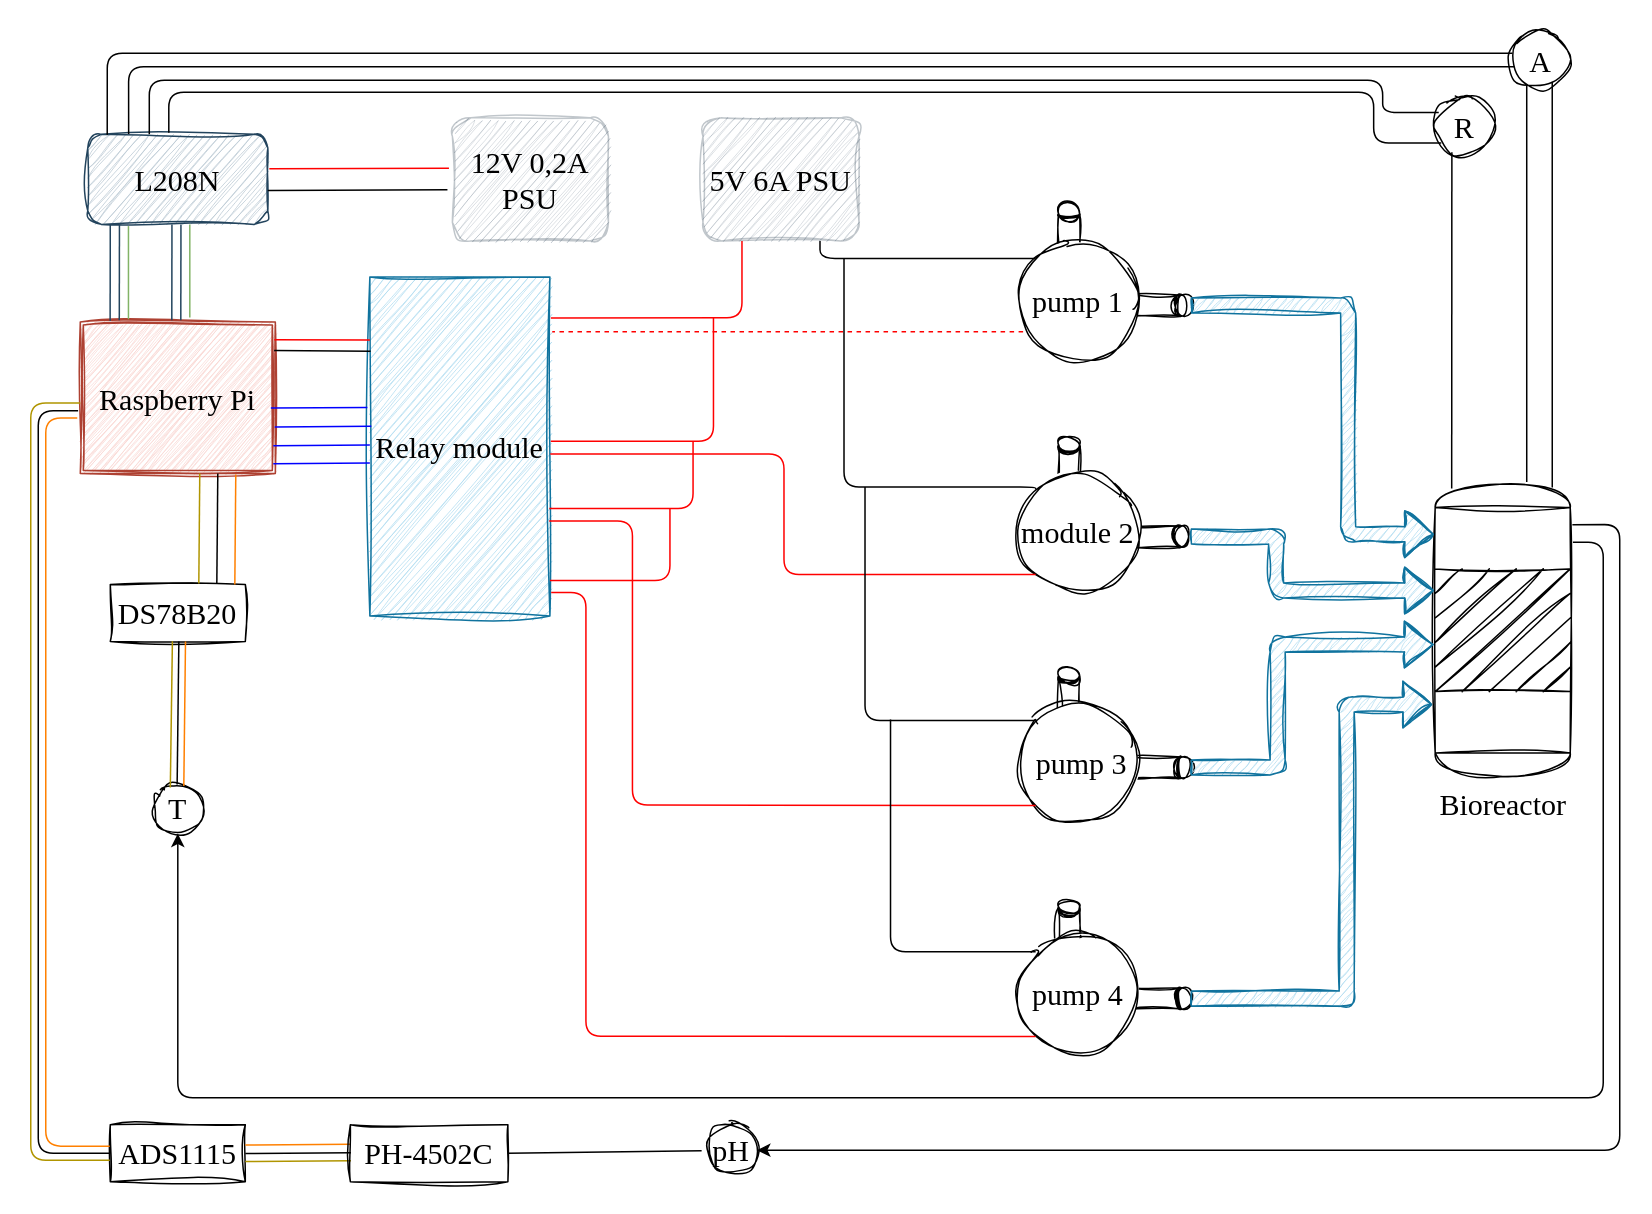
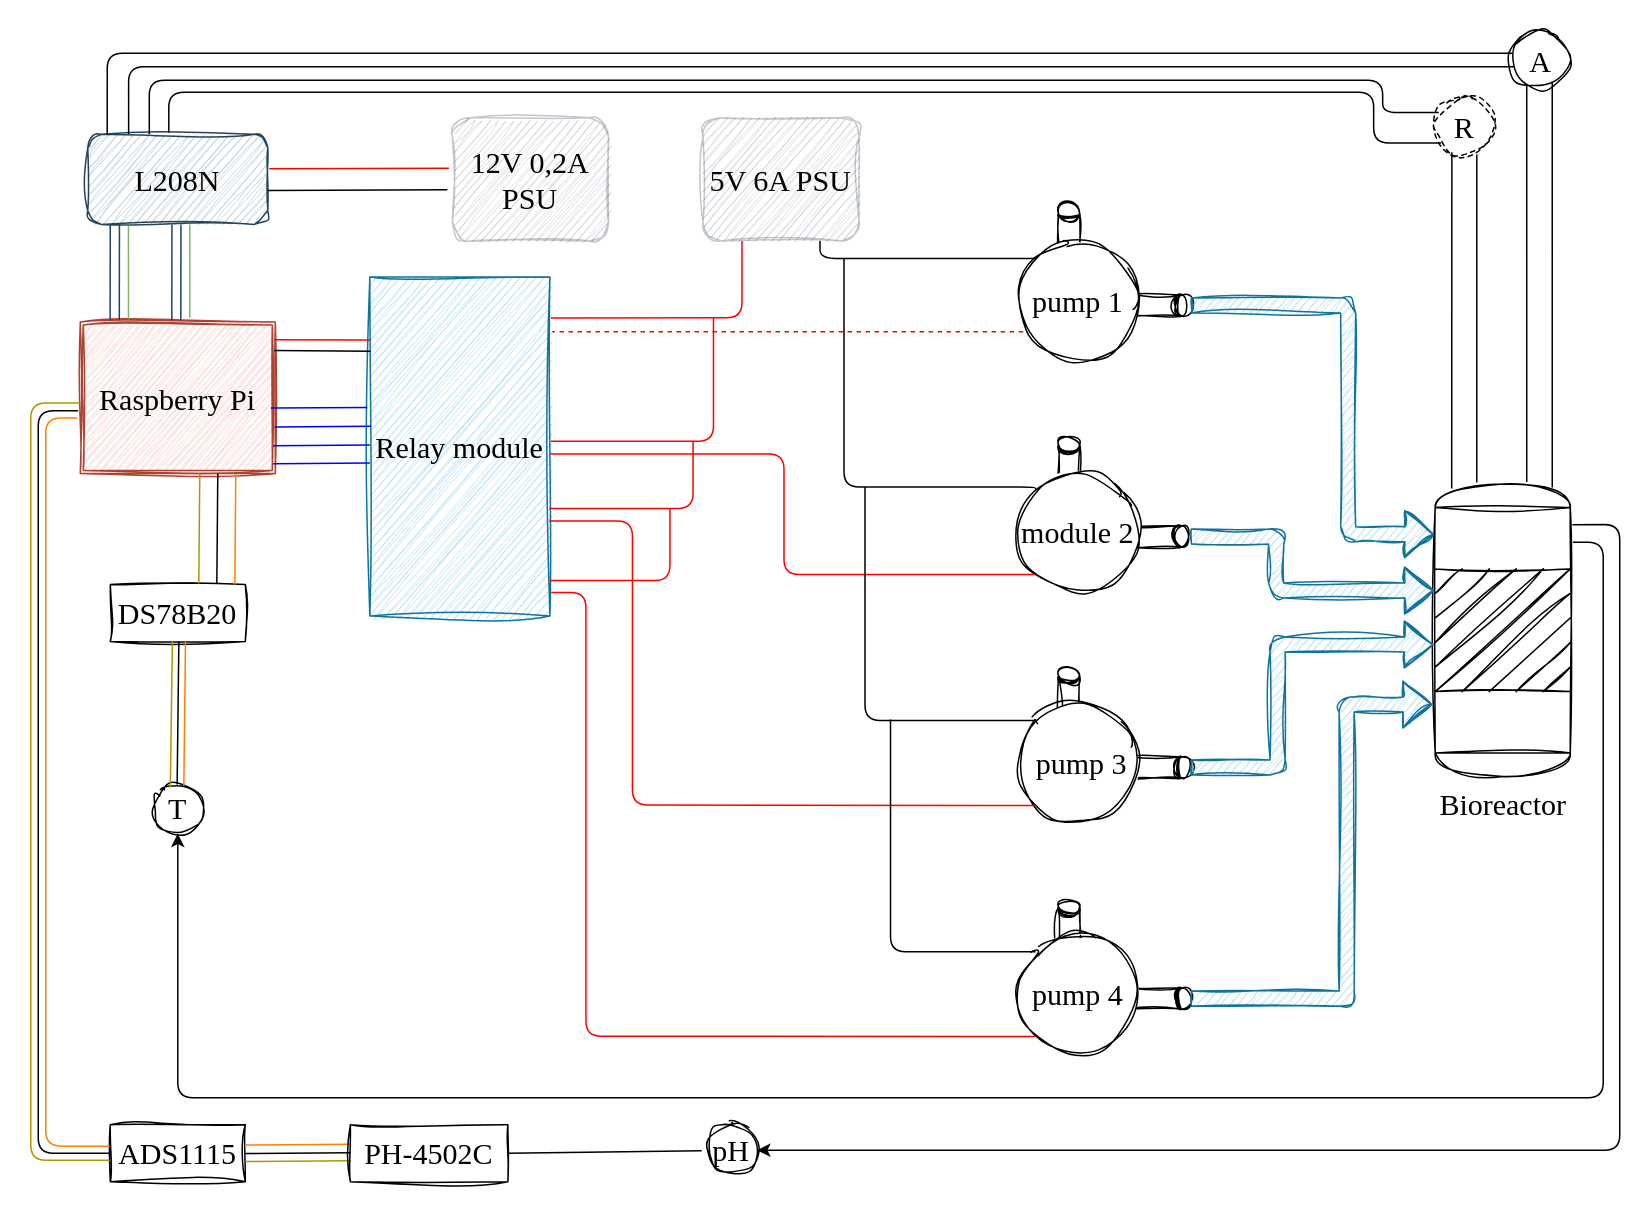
node "R": style solid -> dashed
edge "R" -- "Bioreactor": added
